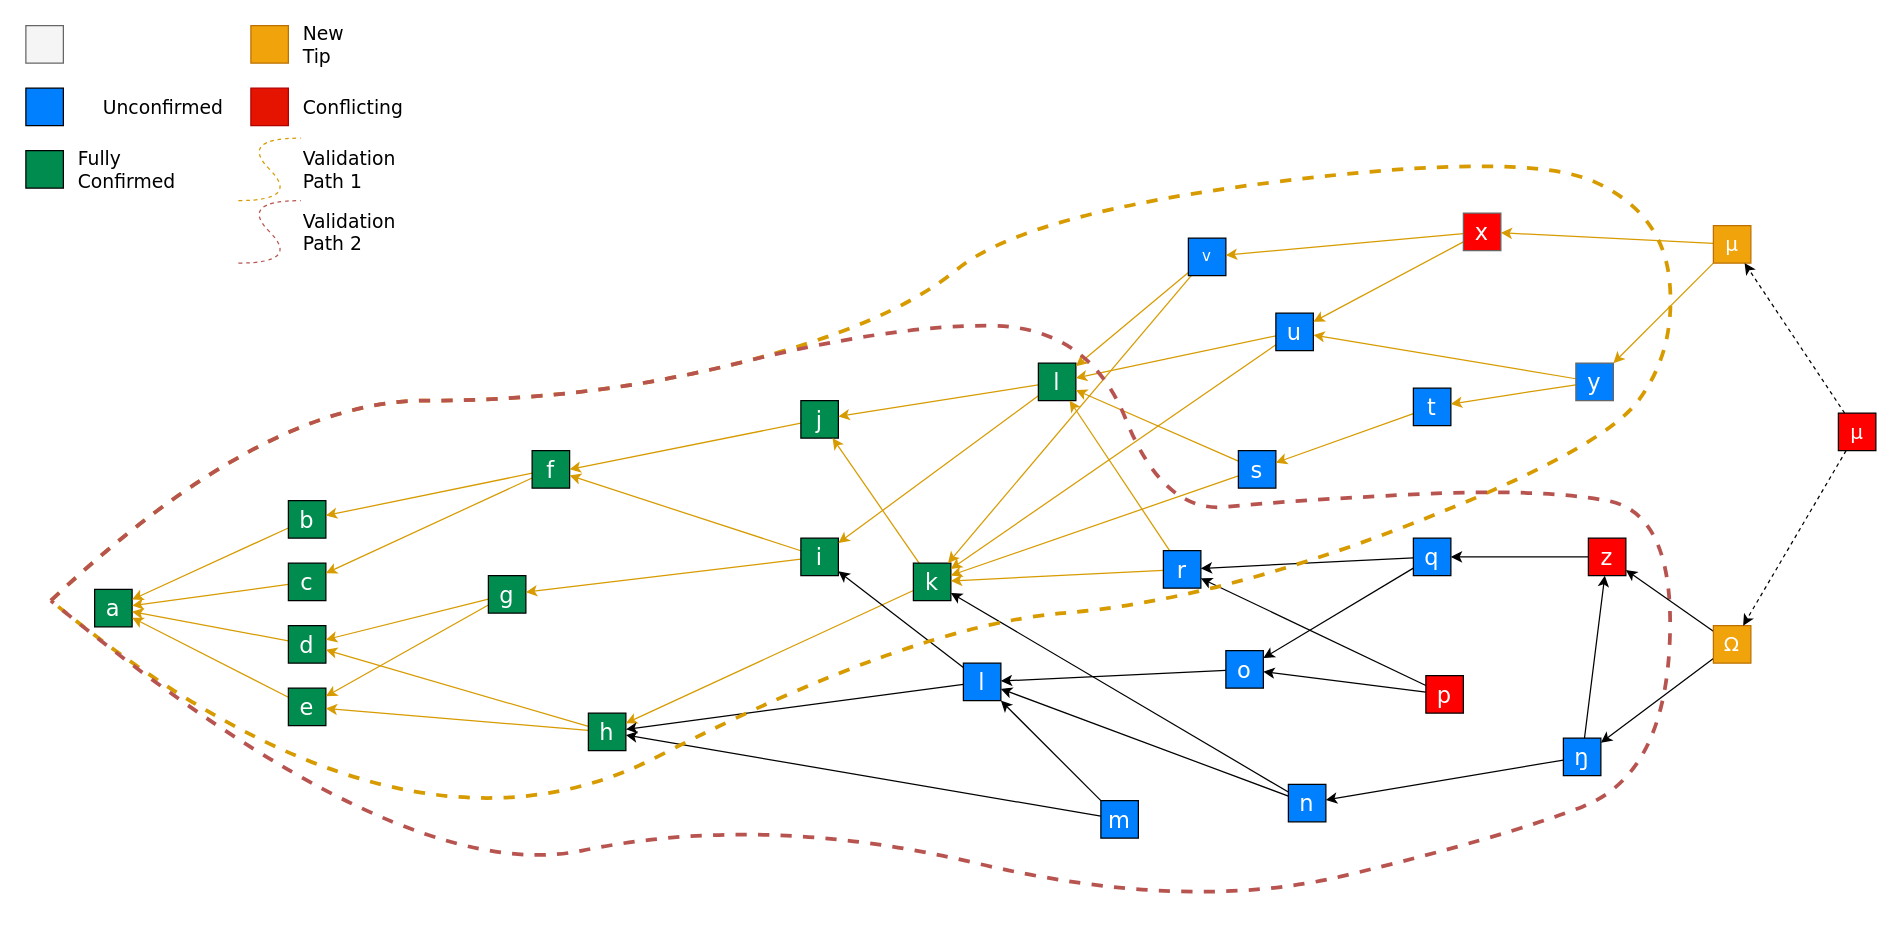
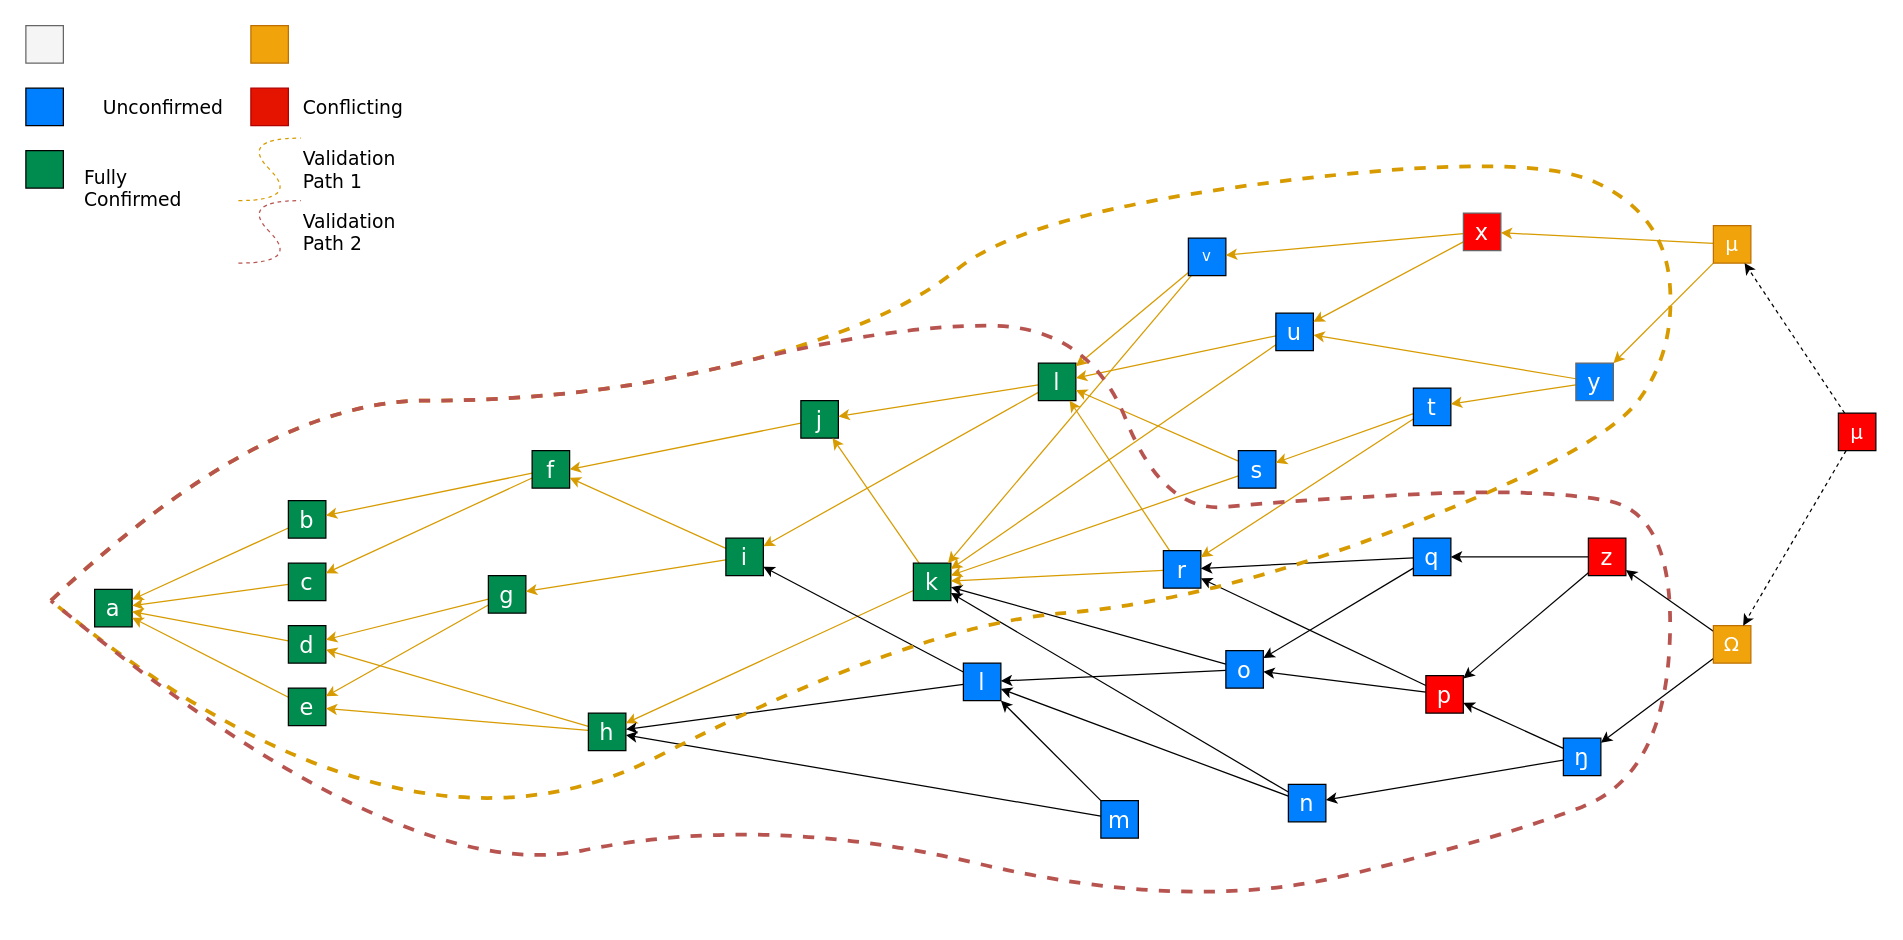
node "New Tip": removed
node "Fully Confirmed": moved (113, 169) -> (119, 188)
edge "t" -> "r": added
node "i": moved (819, 557) -> (744, 557)
edge "z" -> "p": added
edge "o" -> "k": added
edge "ŋ" -> "z": now "ŋ" -> "p"
